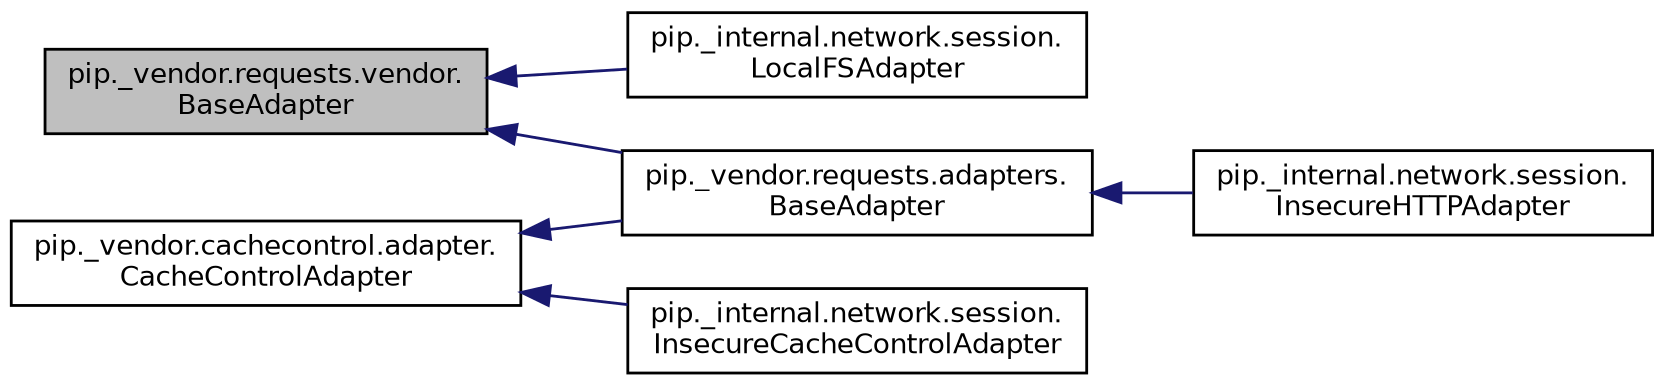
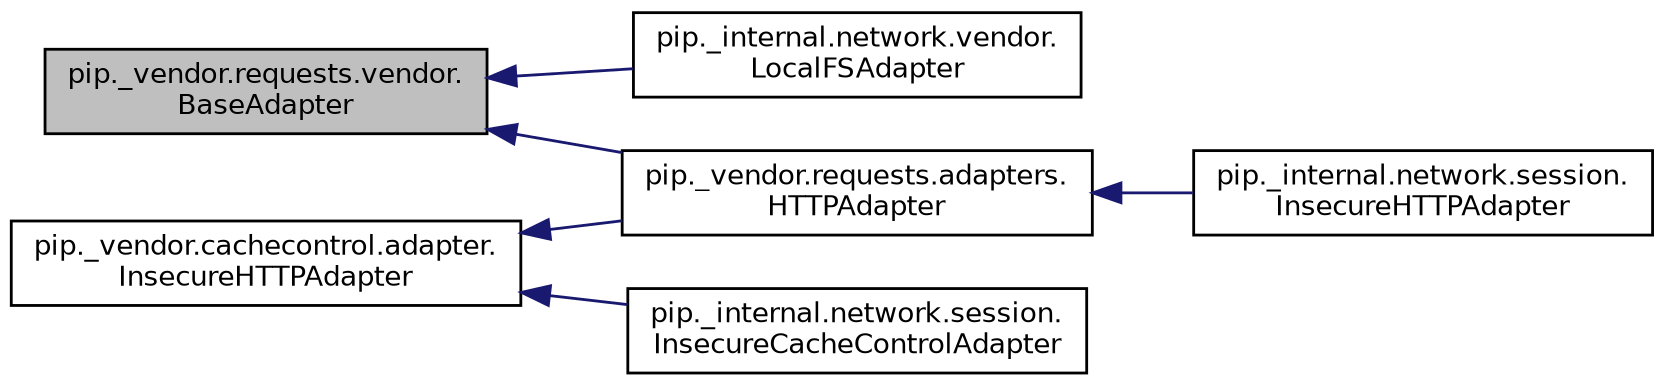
node "pip._internal.network.session. LocalFSAdapter": label "pip._internal.network.session. LocalFSAdapter" -> "pip._internal.network.vendor. LocalFSAdapter"
node "pip._vendor.requests.adapters. BaseAdapter": label "pip._vendor.requests.adapters. BaseAdapter" -> "pip._vendor.requests.adapters. HTTPAdapter"
node "pip._vendor.cachecontrol.adapter. CacheControlAdapter": label "pip._vendor.cachecontrol.adapter. CacheControlAdapter" -> "pip._vendor.cachecontrol.adapter. InsecureHTTPAdapter"
